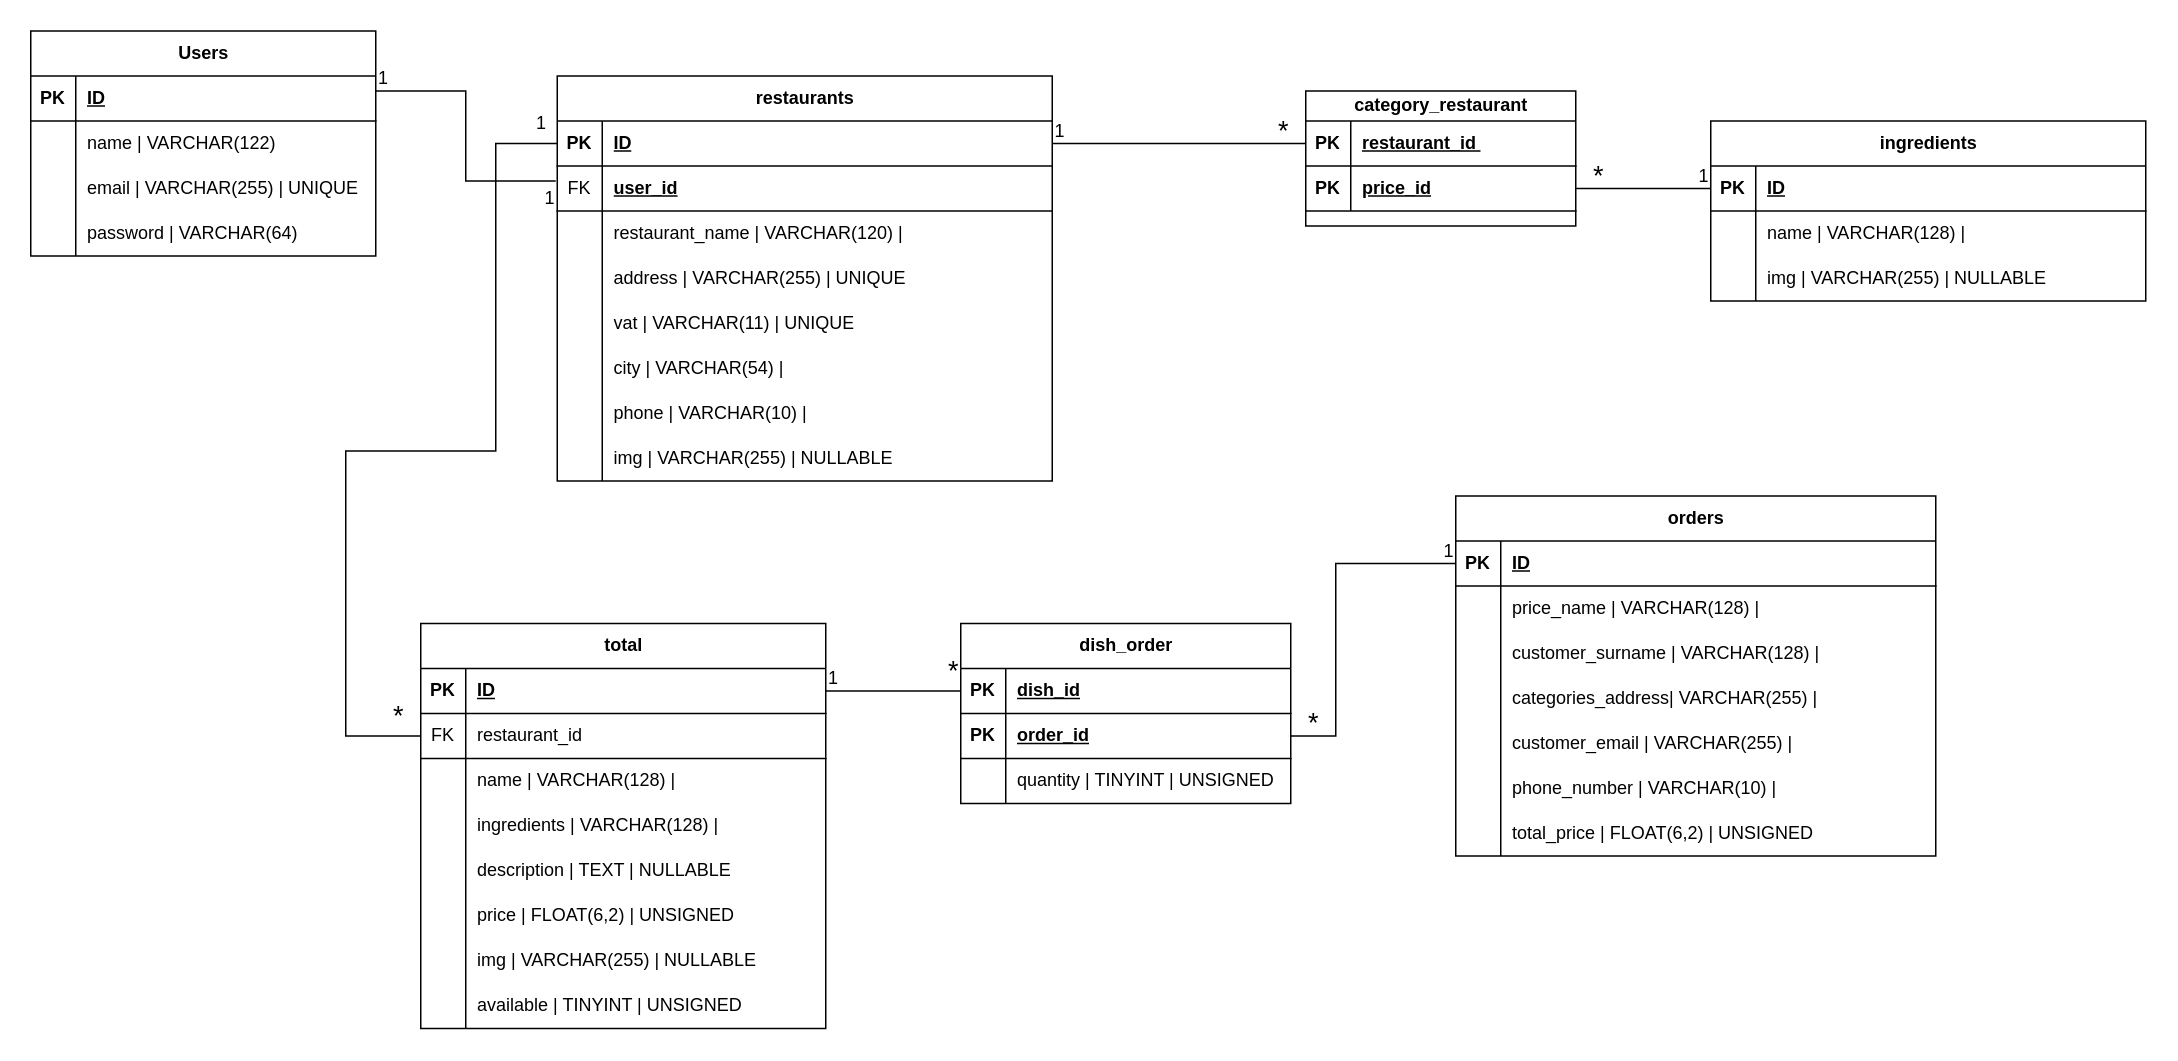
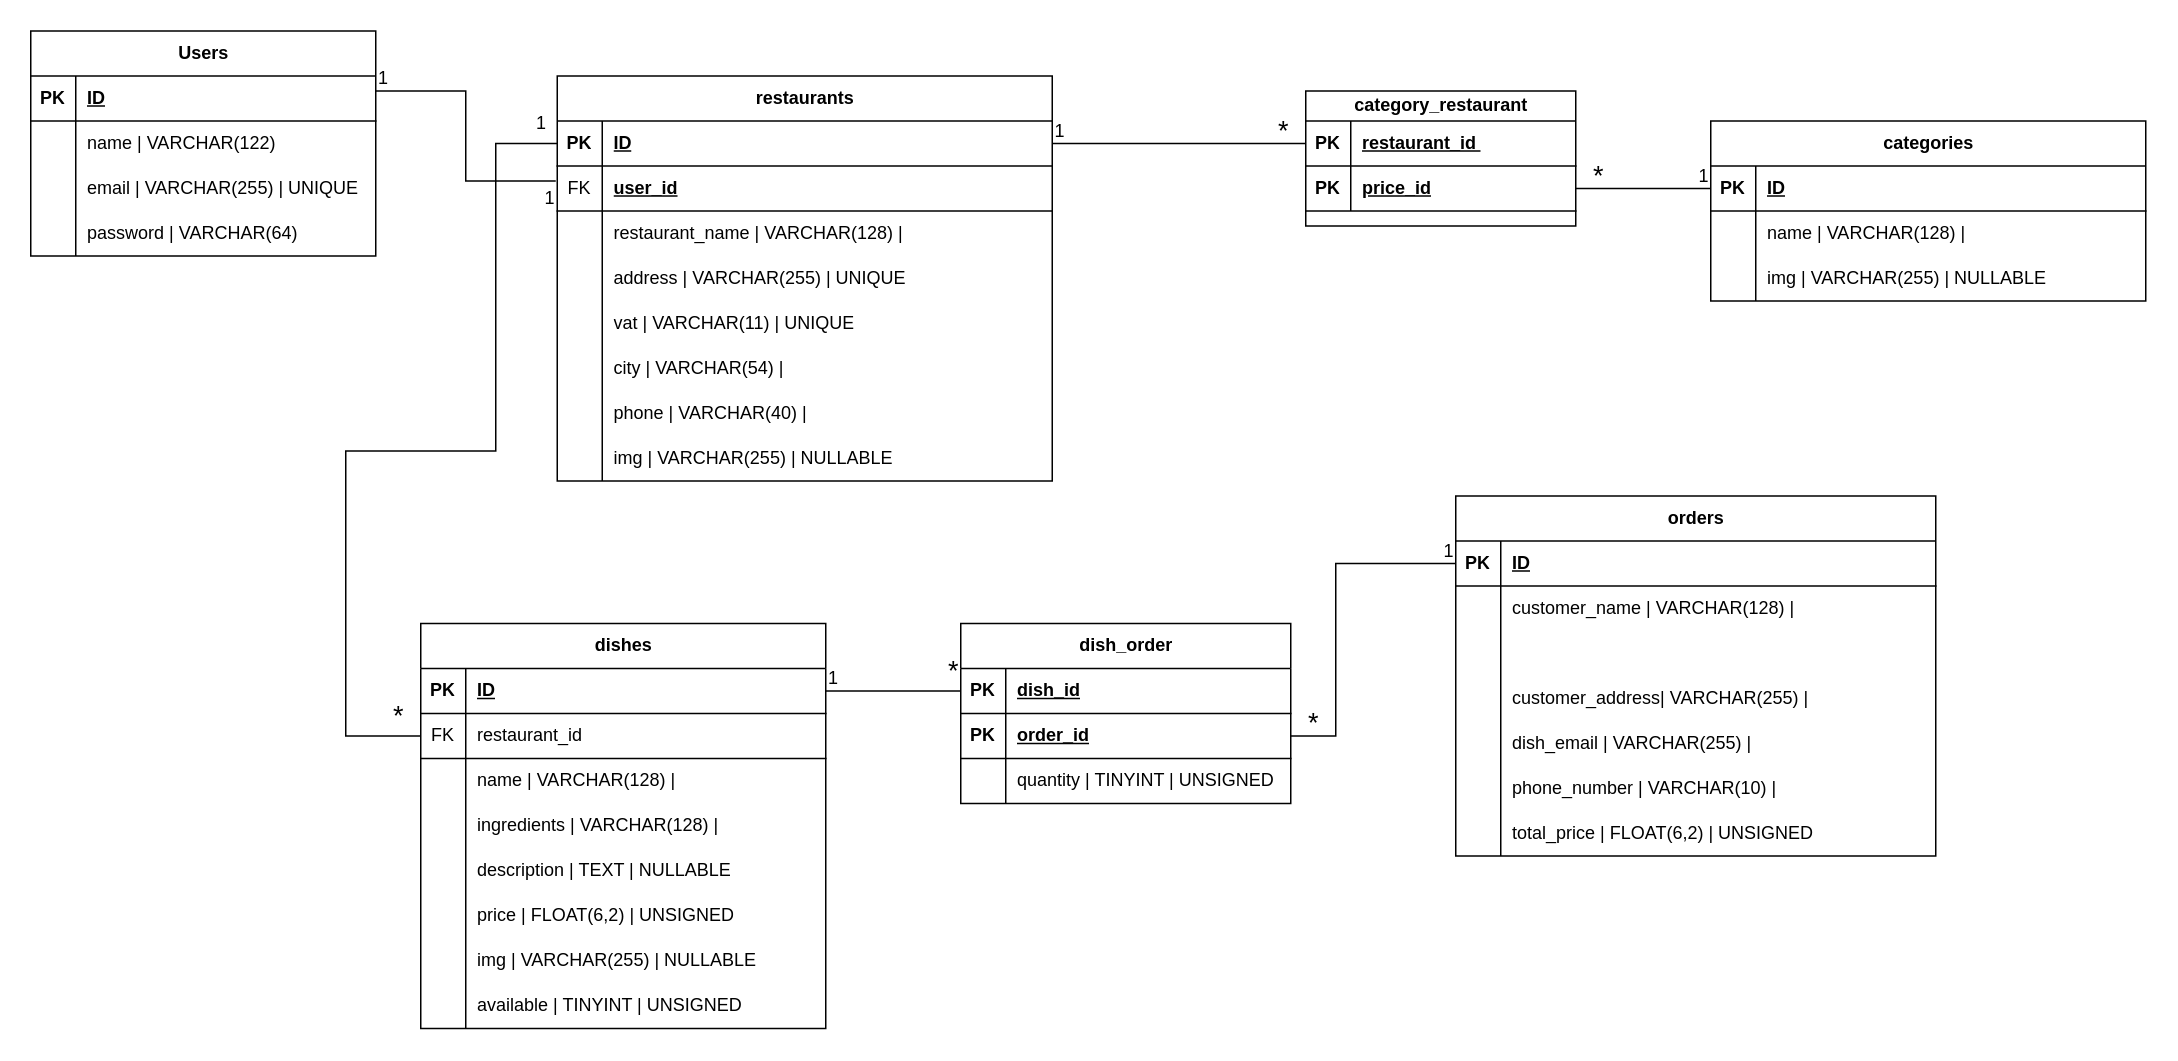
node "ingredients": label "ingredients" -> "categories"
node "restaurant_name | VARCHAR(120) |": label "restaurant_name | VARCHAR(120) |" -> "restaurant_name | VARCHAR(128) |"
node "phone | VARCHAR(10) |": label "phone | VARCHAR(10) |" -> "phone | VARCHAR(40) |"
node "price_name | VARCHAR(128) |": label "price_name | VARCHAR(128) |" -> "customer_name | VARCHAR(128) |"
node "total": label "total" -> "dishes"
node "customer_surname | VARCHAR(128) |": removed
node "categories_address| VARCHAR(255) |": label "categories_address| VARCHAR(255) |" -> "customer_address| VARCHAR(255) |"
node "customer_email | VARCHAR(255) |": label "customer_email | VARCHAR(255) |" -> "dish_email | VARCHAR(255) |"
